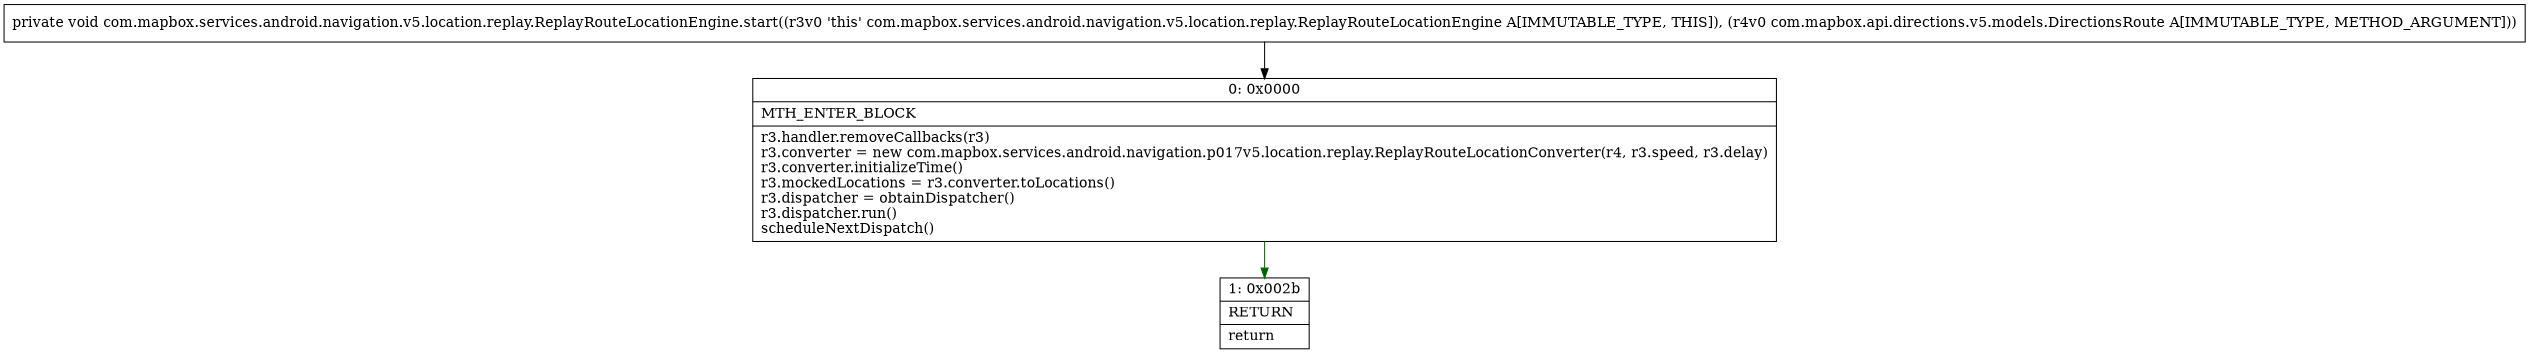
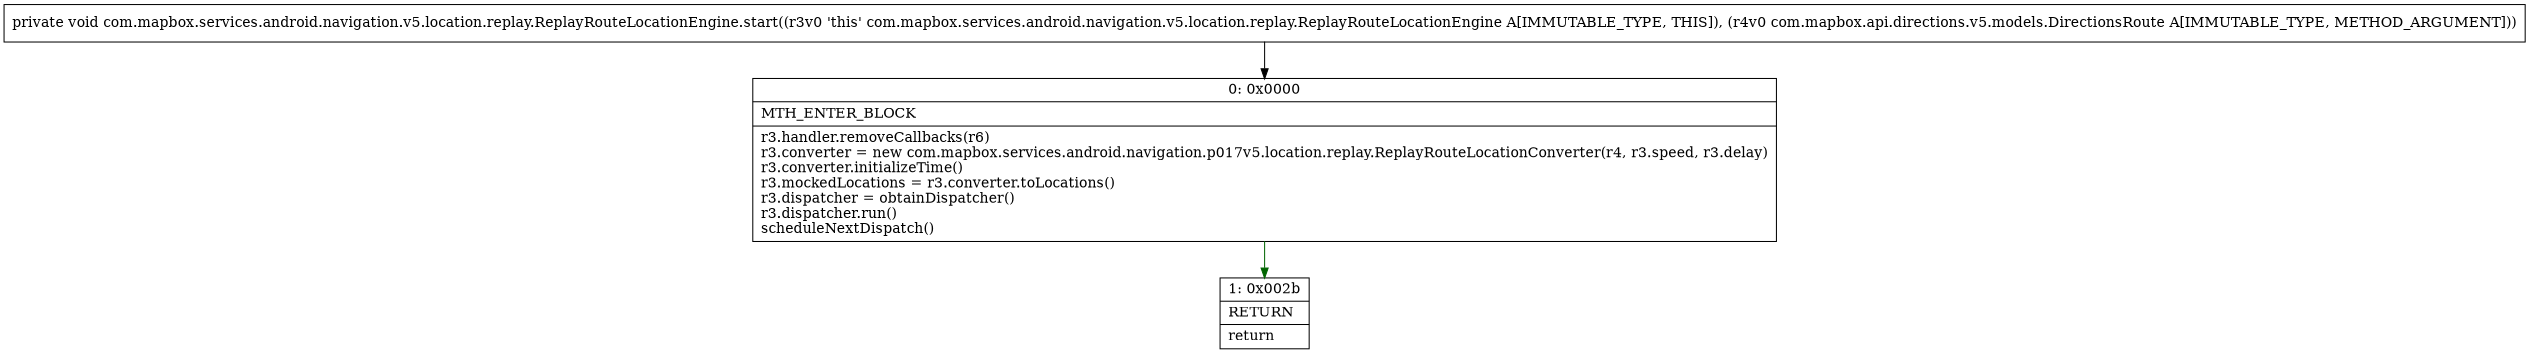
node "0: 0x0000": text "r3.handler.removeCallbacks(r3)" -> "r3.handler.removeCallbacks(r6)"
